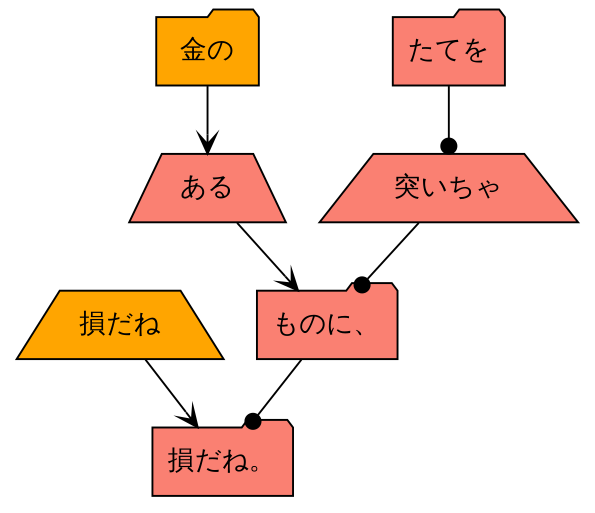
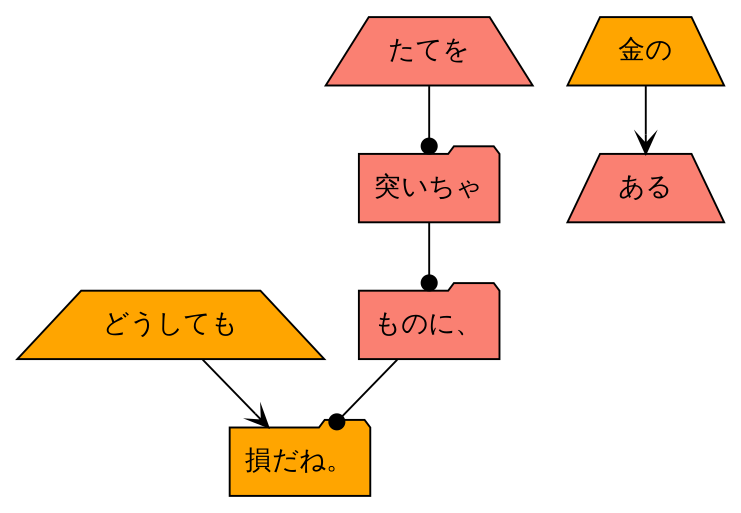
node "金の": shape folder -> trapezium
node "たてを": shape folder -> trapezium
node "突いちゃ": shape trapezium -> folder
edge "ある" -> "ものに、": removed
node "損だね": label "損だね" -> "どうしても"
node "損だね。": fillcolor salmon -> orange
